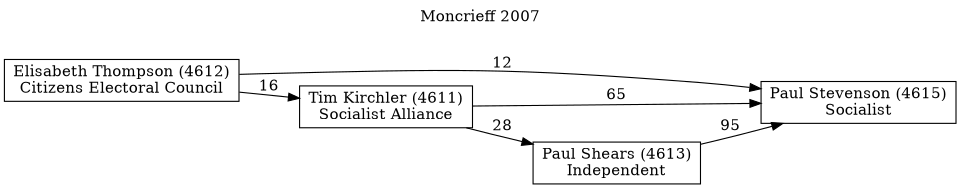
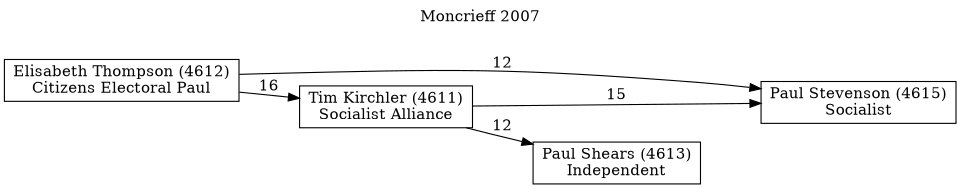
node "Elisabeth Thompson (4612) Citizens Electoral Council": label "Elisabeth Thompson (4612) Citizens Electoral Council" -> "Elisabeth Thompson (4612) Citizens Electoral Paul"
edge "Tim Kirchler (4611) Socialist Alliance" -> "Paul Stevenson (4615) Socialist": label "65" -> "15"
edge "Tim Kirchler (4611) Socialist Alliance" -> "Paul Shears (4613) Independent": label "28" -> "12"
edge "Paul Shears (4613) Independent" -> "Paul Stevenson (4615) Socialist": removed, label "95"
